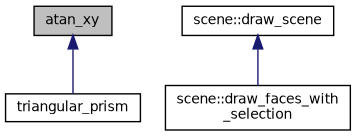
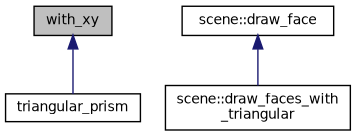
node "atan_xy": label "atan_xy" -> "with_xy"
node "scene::draw_scene": label "scene::draw_scene" -> "scene::draw_face"
node "scene::draw_faces_with _selection": label "scene::draw_faces_with _selection" -> "scene::draw_faces_with _triangular"
